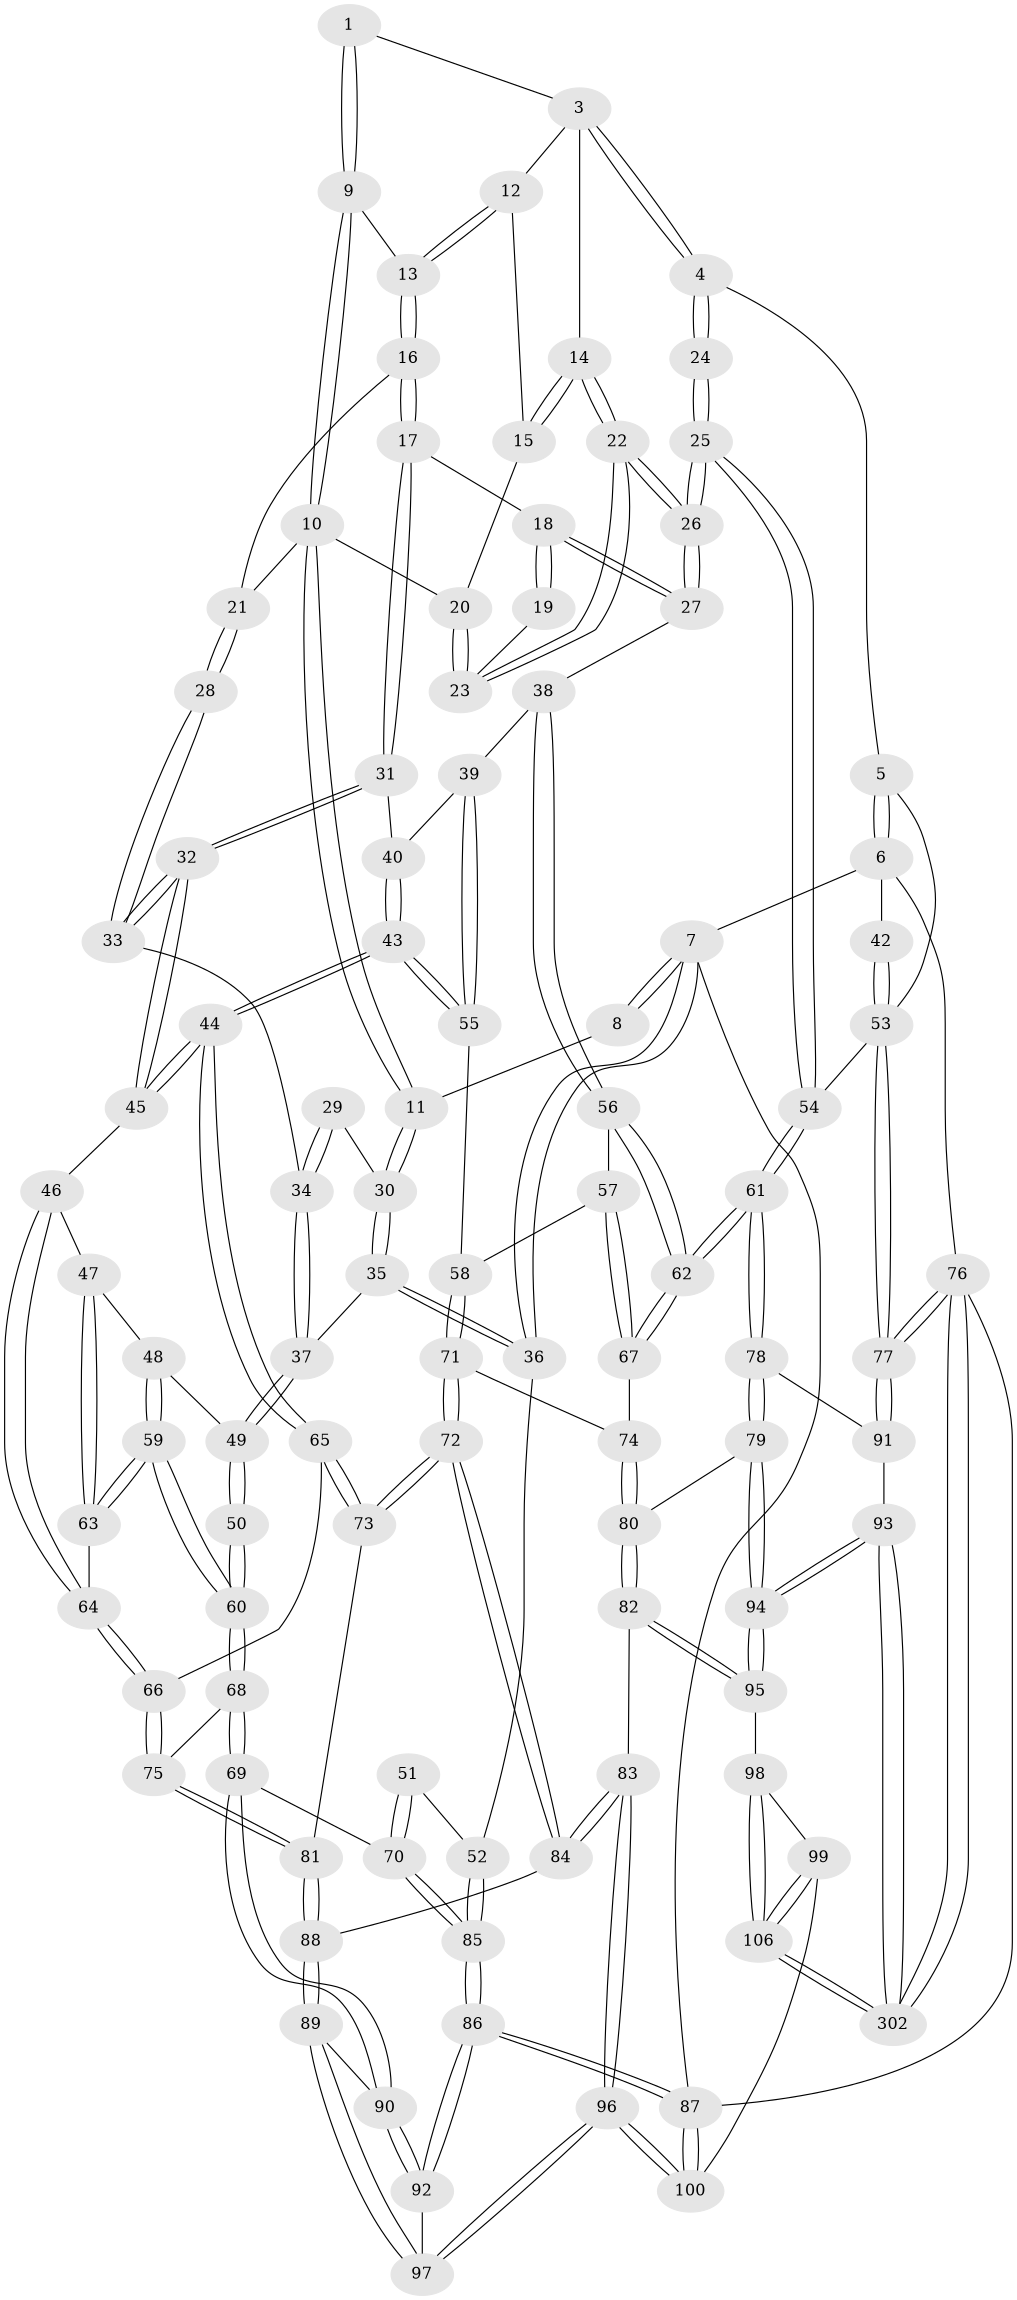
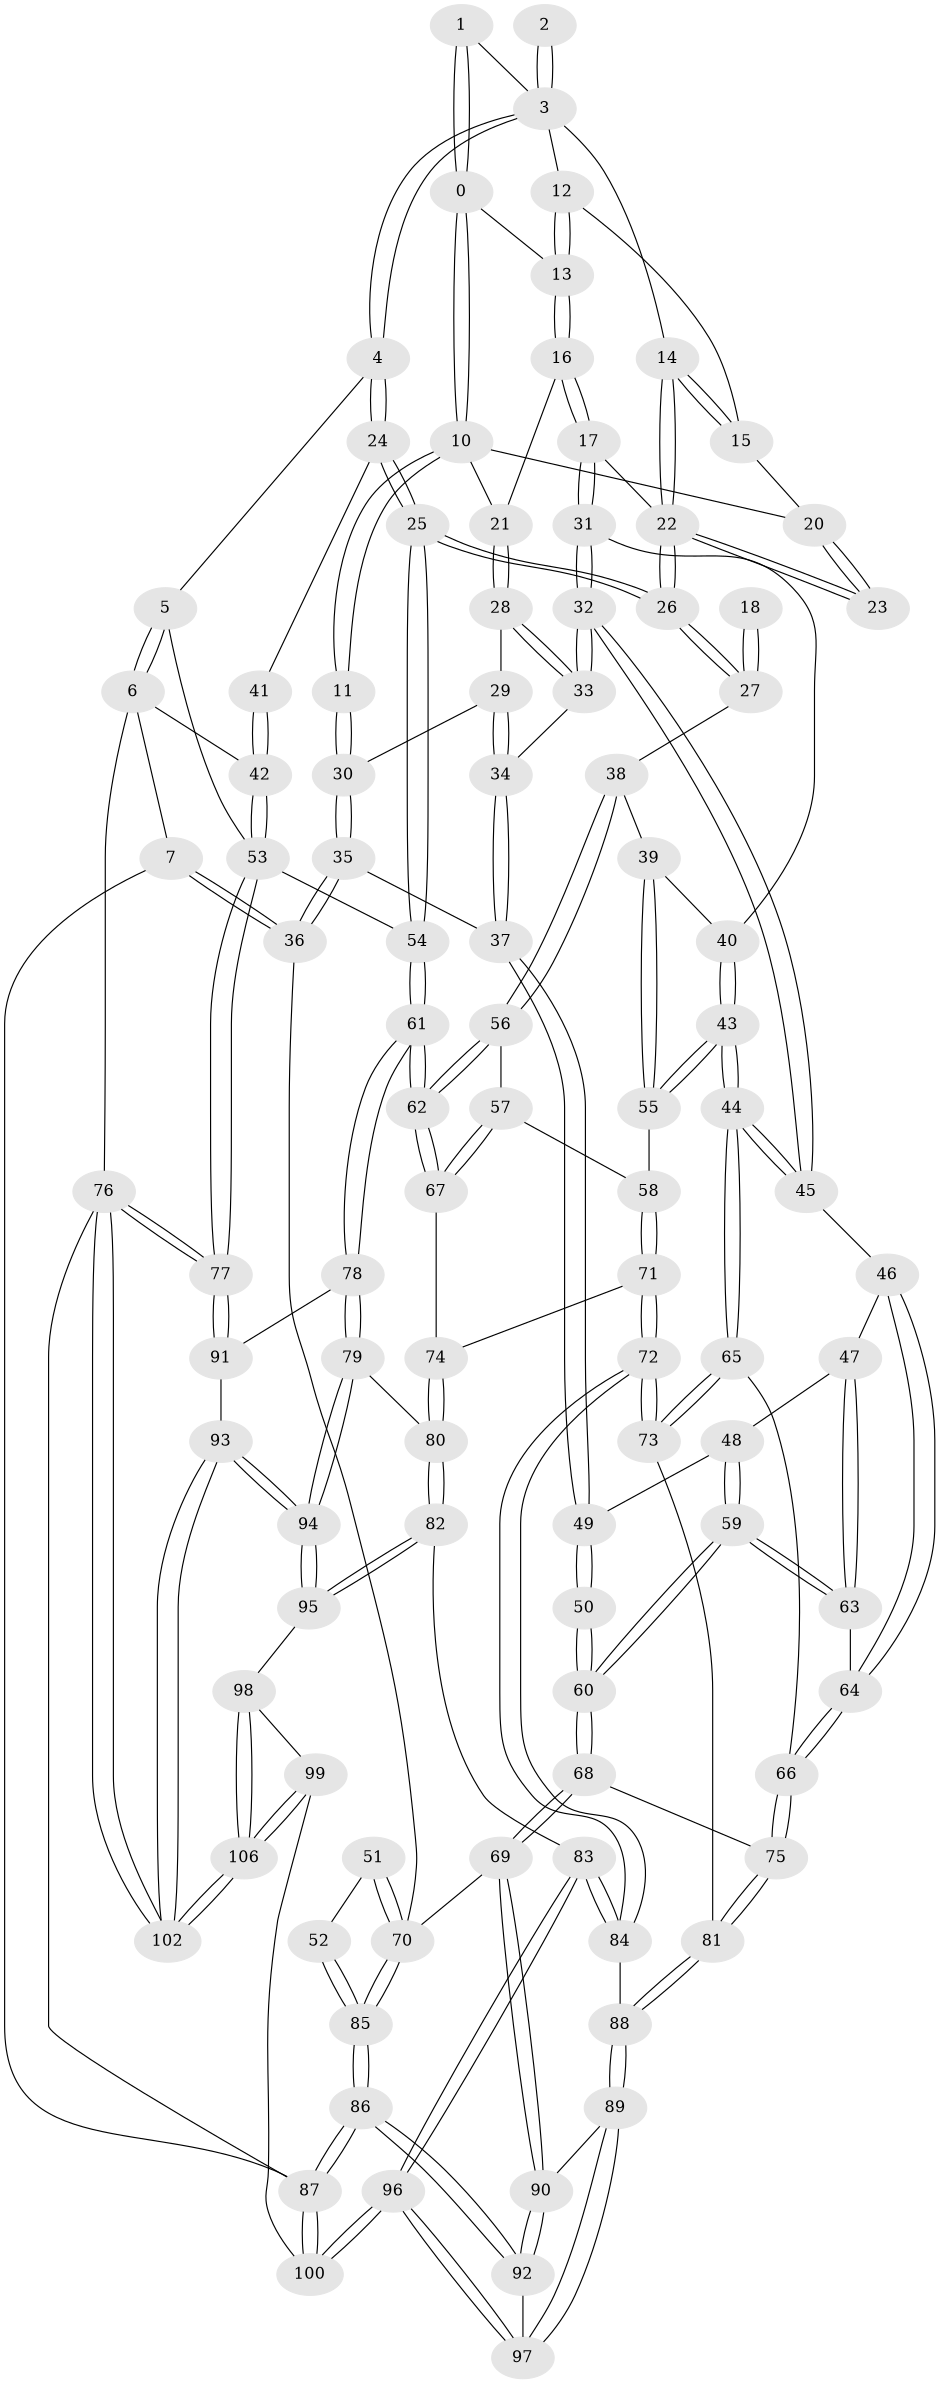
node "2": added
node "9": label "9" -> "0"
edge "17" -- "18": now "17" -- "22"
node "19": removed
edge "28" -- "29": added
node "41": added
node "8": removed
edge "36" -- "52": now "36" -- "70"
node "302": label "302" -> "102"
